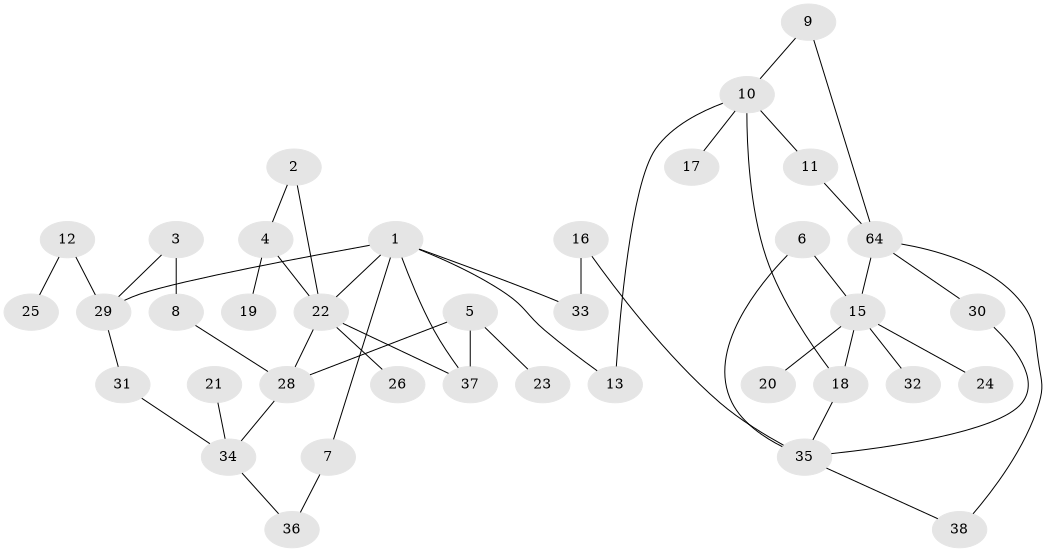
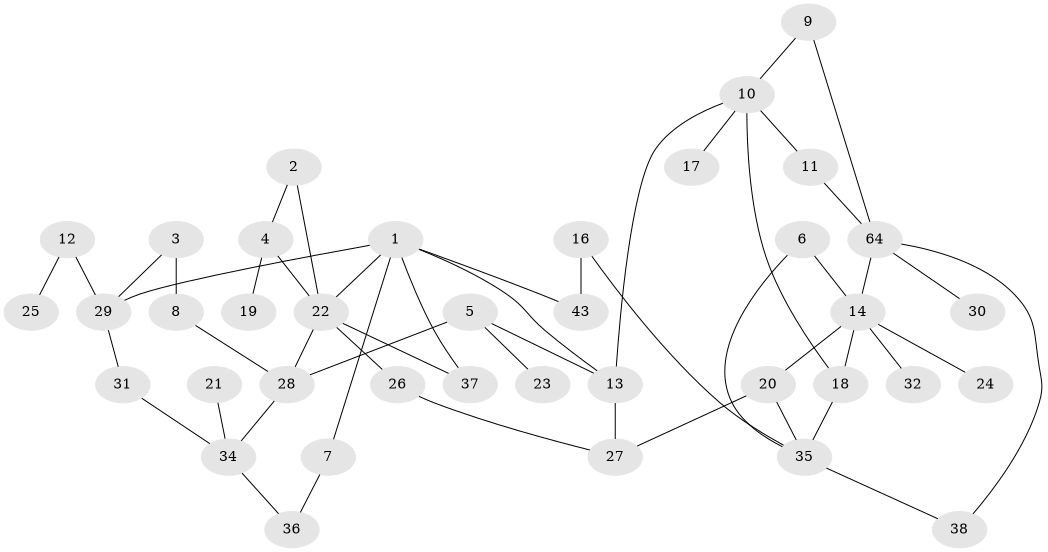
node "33": label "33" -> "43"
node "15": label "15" -> "14"
edge "5" -- "37": now "5" -- "13"
edge "30" -- "35": now "20" -- "35"
node "27": added
